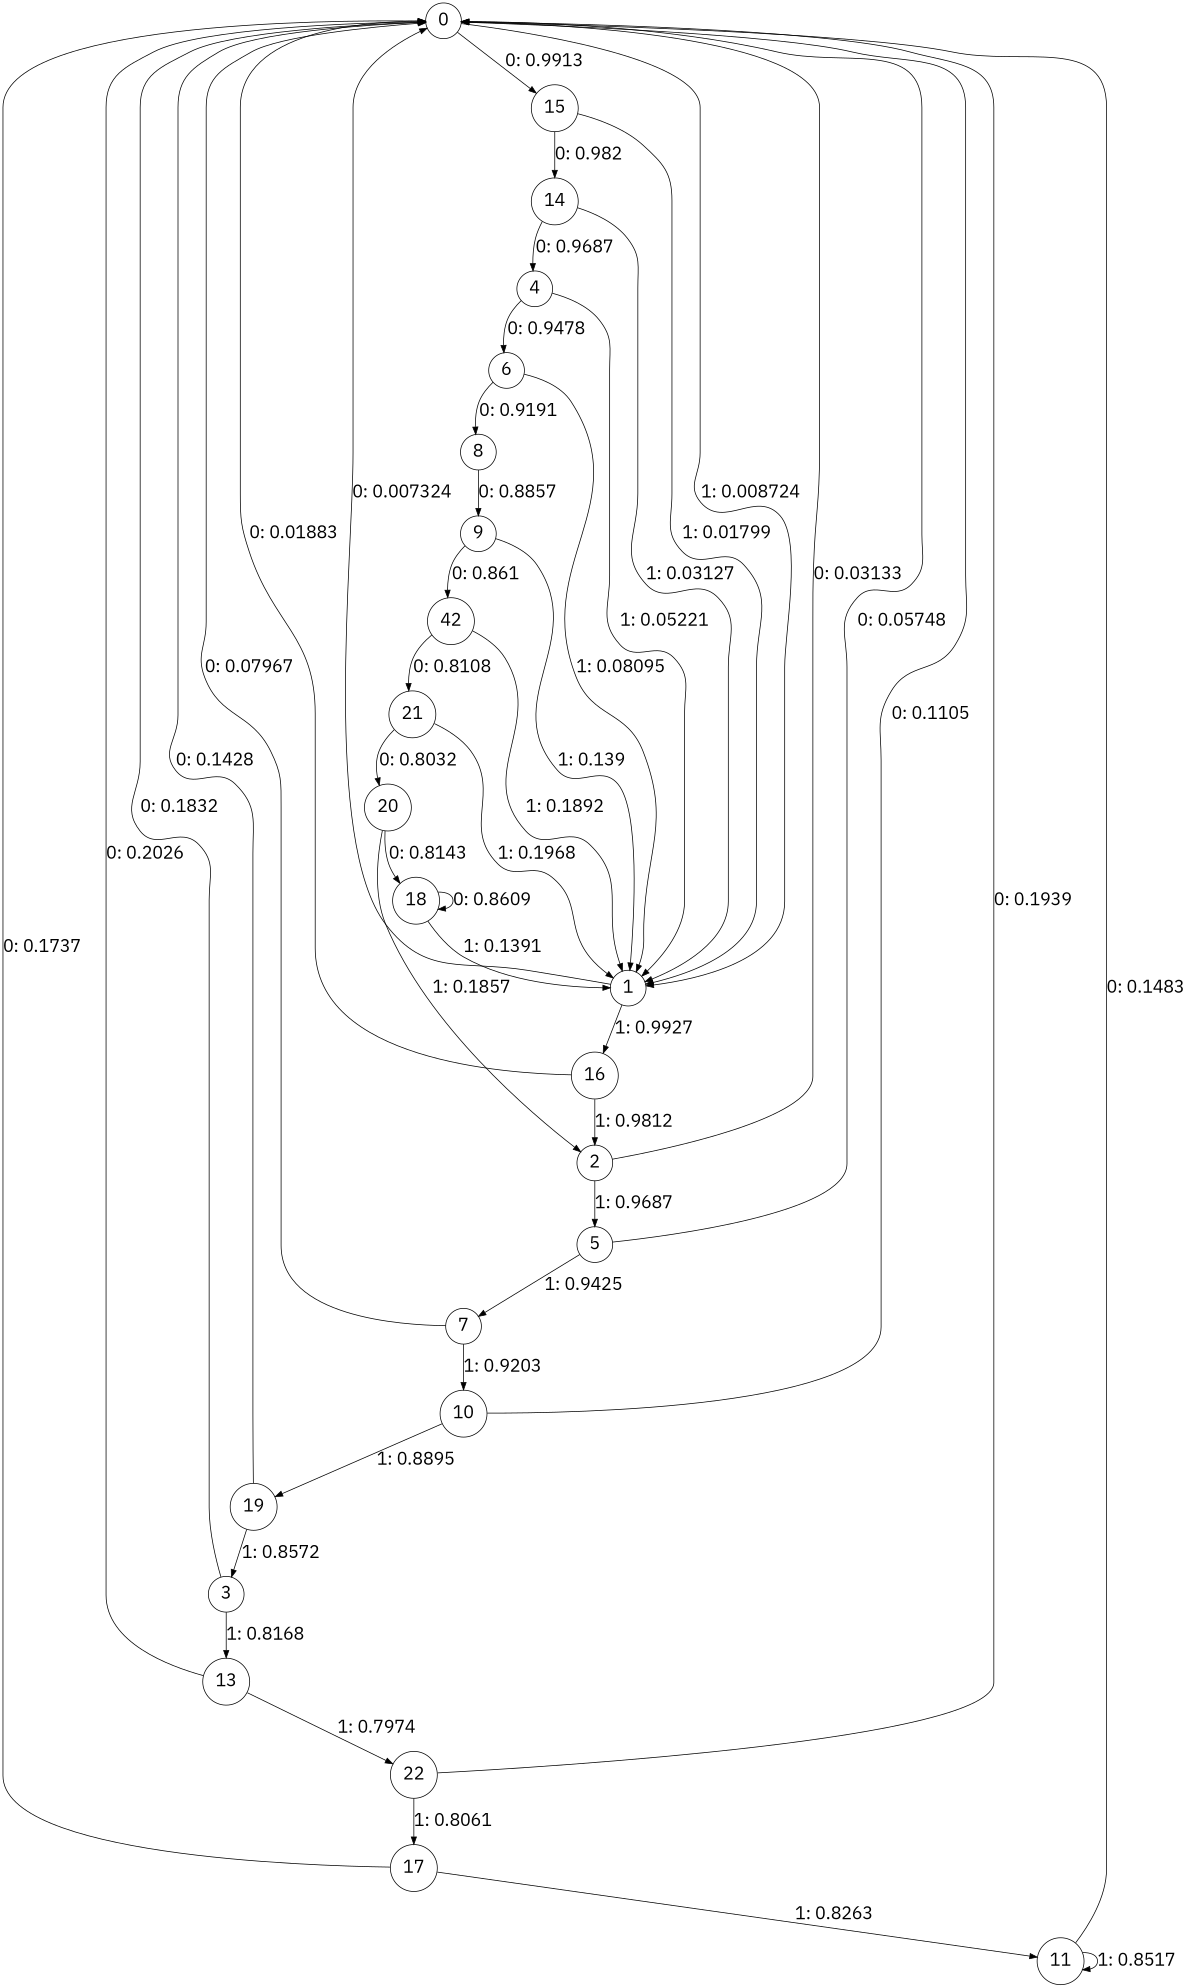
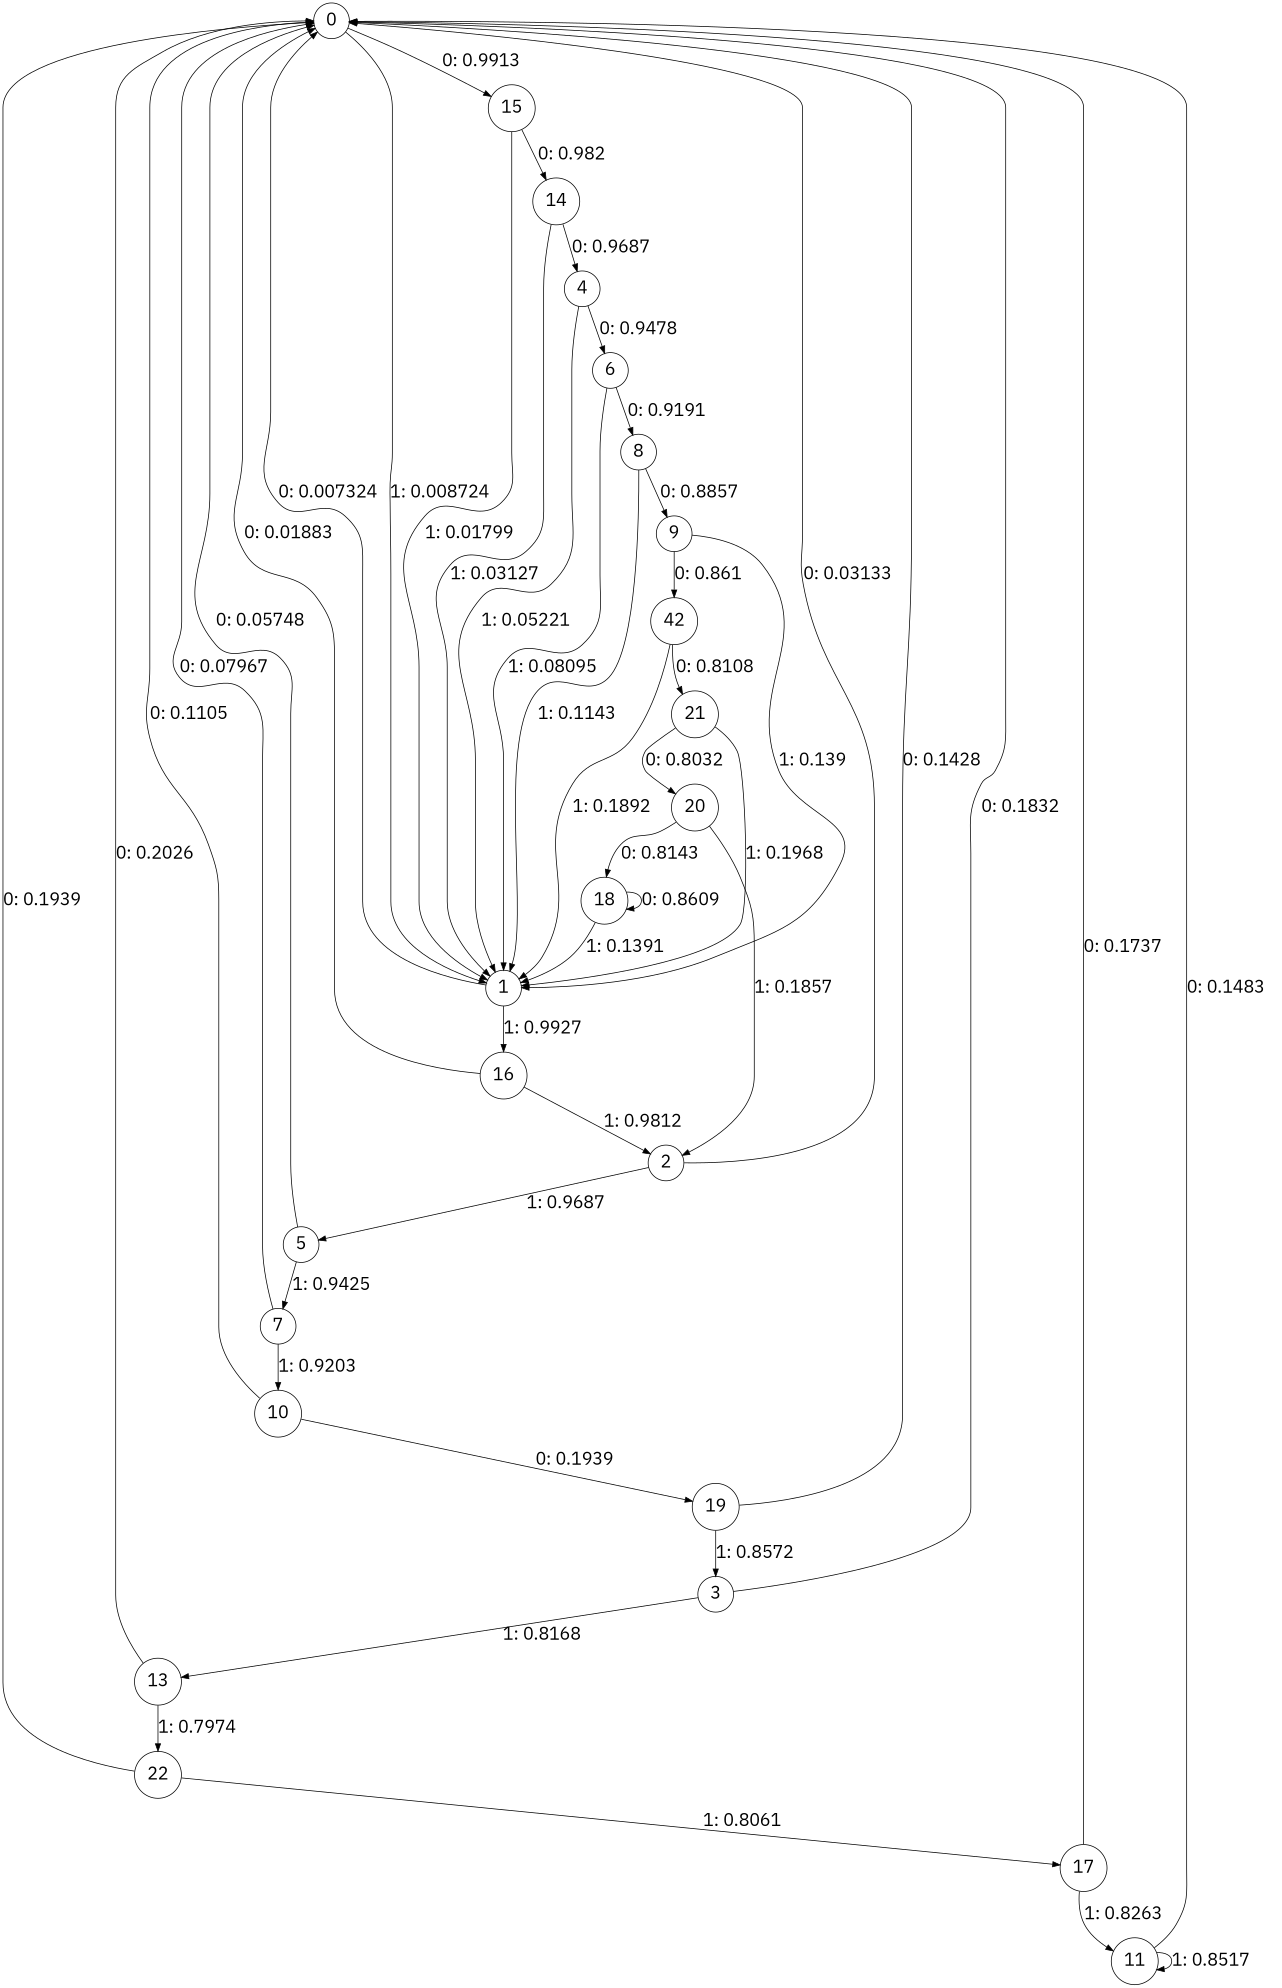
edge "8" -> "1": added, label "1: 0.1143"
edge "10" -> "19": label "1: 0.8895   " -> "0: 0.1939   "
